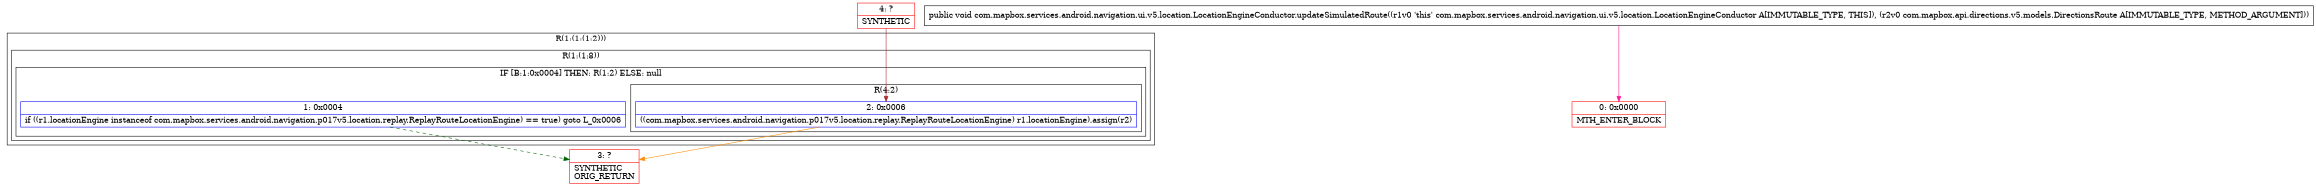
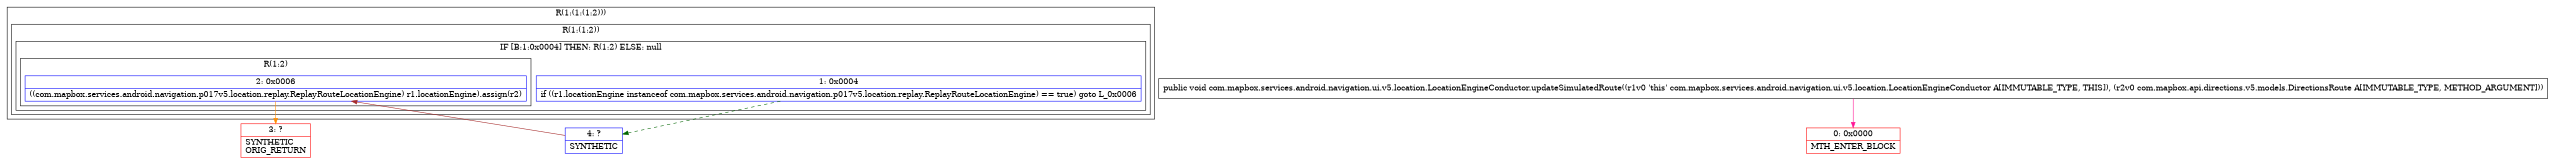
node "4: ?": color red -> blue
cluster "R(1:(1:8))": label "R(1:(1:8))" -> "R(1:(1:2))"
cluster "R(4:2)": label "R(4:2)" -> "R(1:2)"
edge "1: 0x0004" -> "3: ?": now "1: 0x0004" -> "4: ?"
